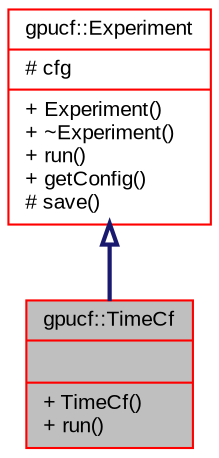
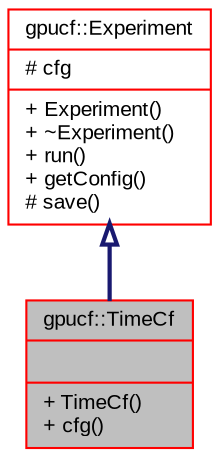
node "gpucf::TimeCf": text "+ run()" -> "+ cfg()"
